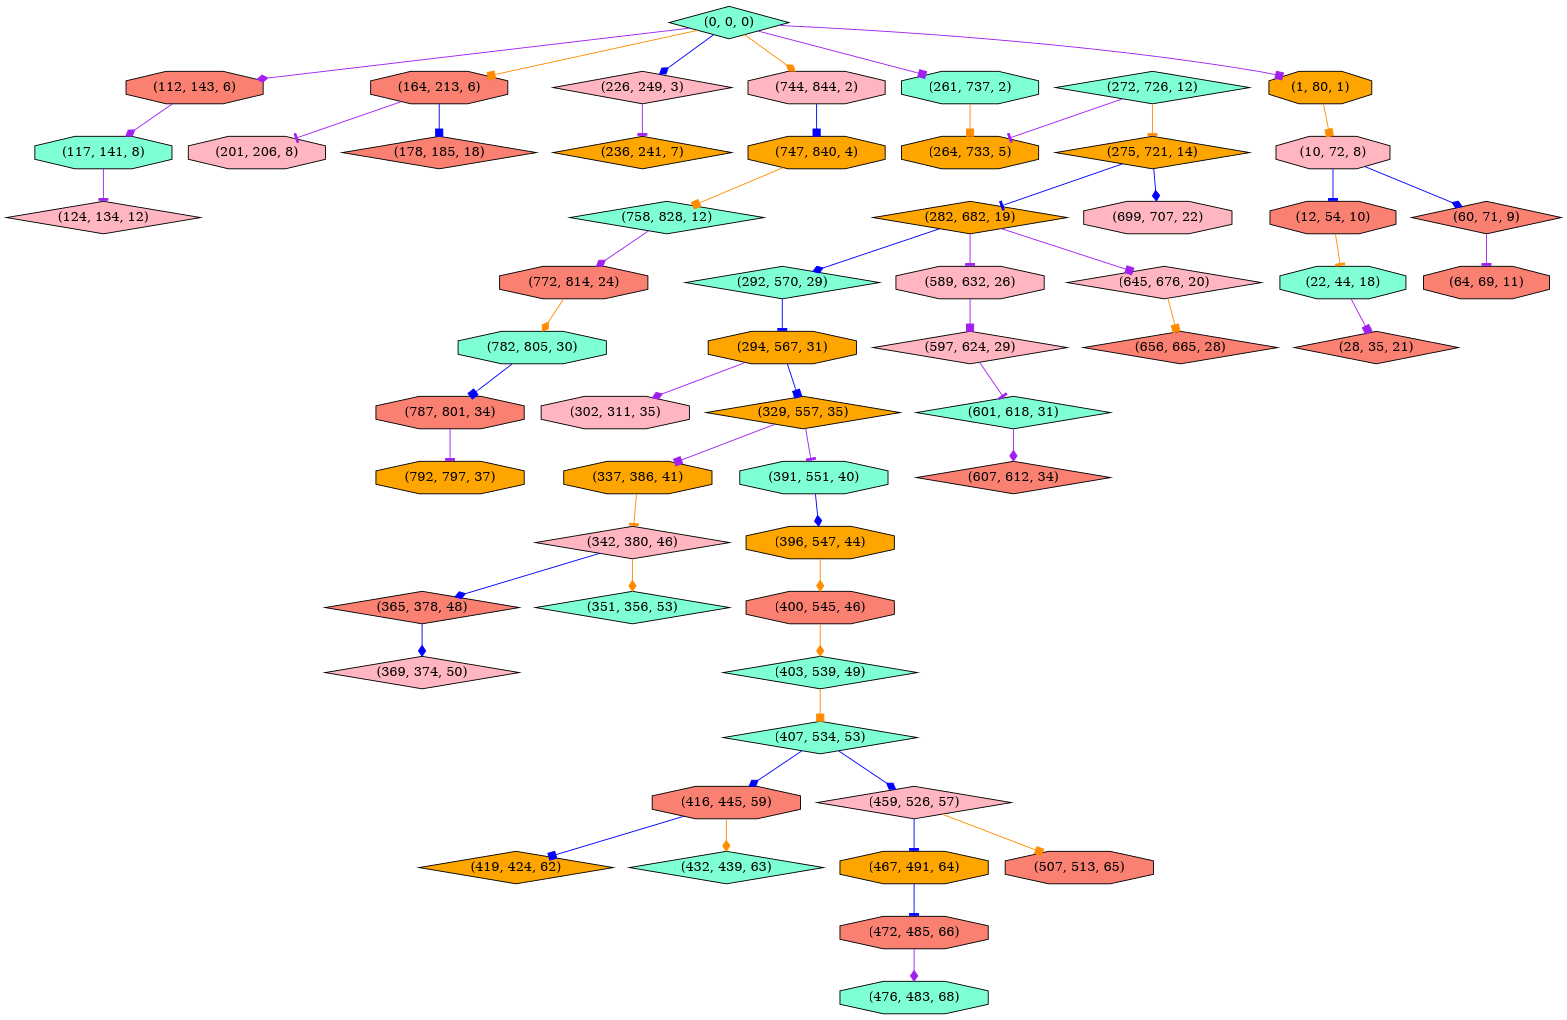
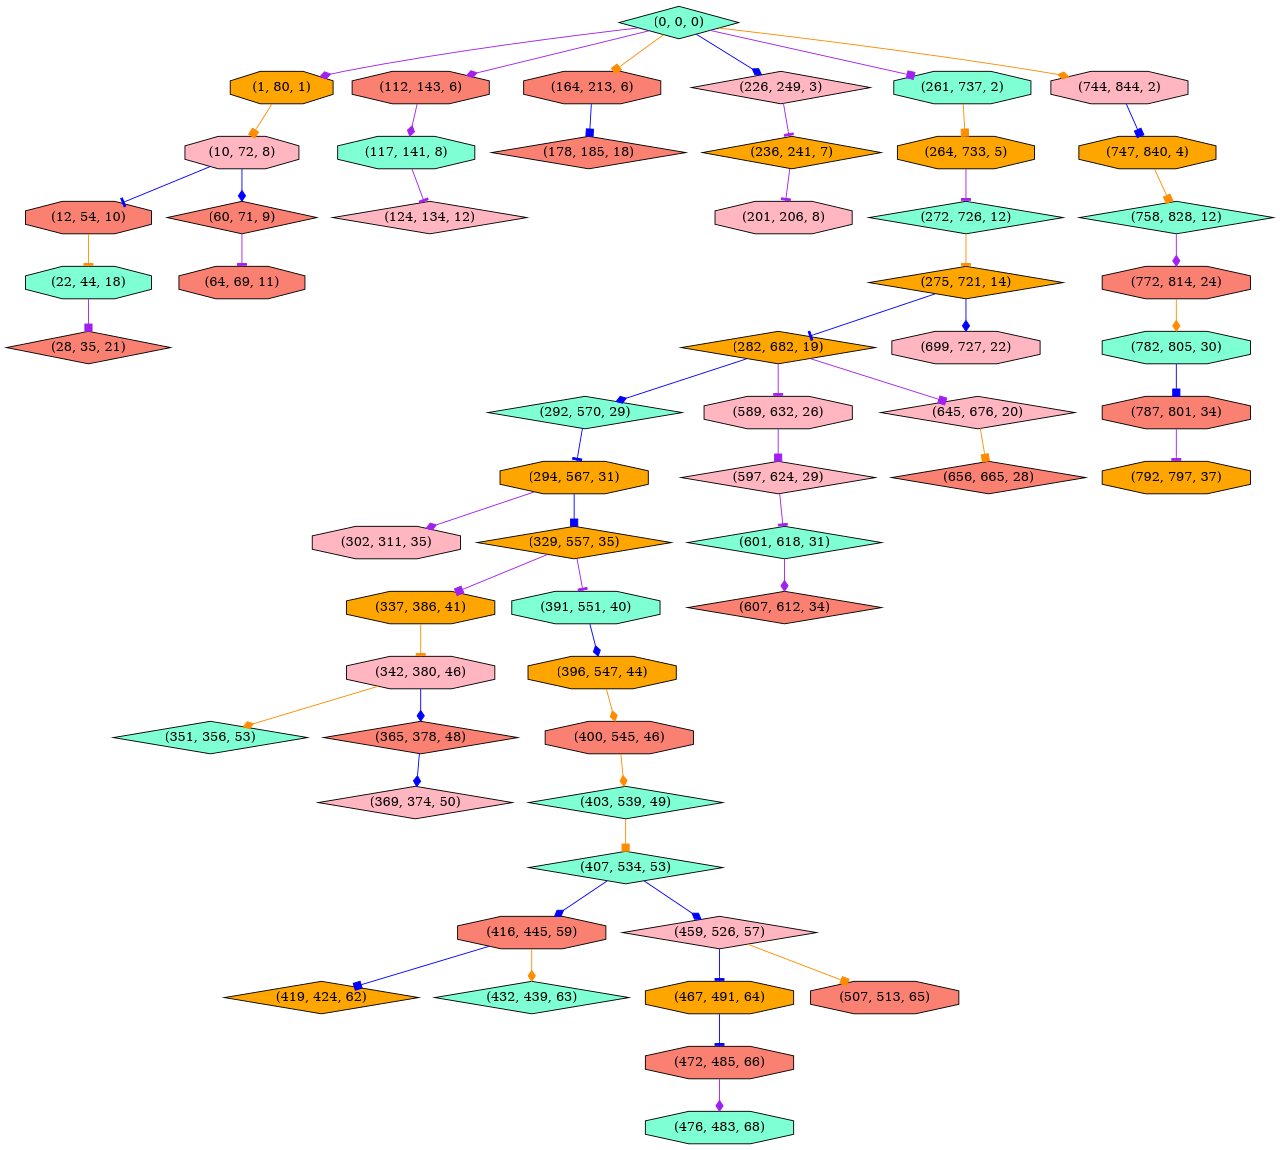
edge "(0, 0, 0)" -> "(1, 80, 1)": arrowhead box -> diamond
edge "(272, 726, 12)" -> "(264, 733, 5)": reversed
edge "(164, 213, 6)" -> "(201, 206, 8)": now "(236, 241, 7)" -> "(201, 206, 8)"
node "(699, 707, 22)": label "(699, 707, 22)" -> "(699, 727, 22)"
node "(342, 380, 46)": shape diamond -> octagon
